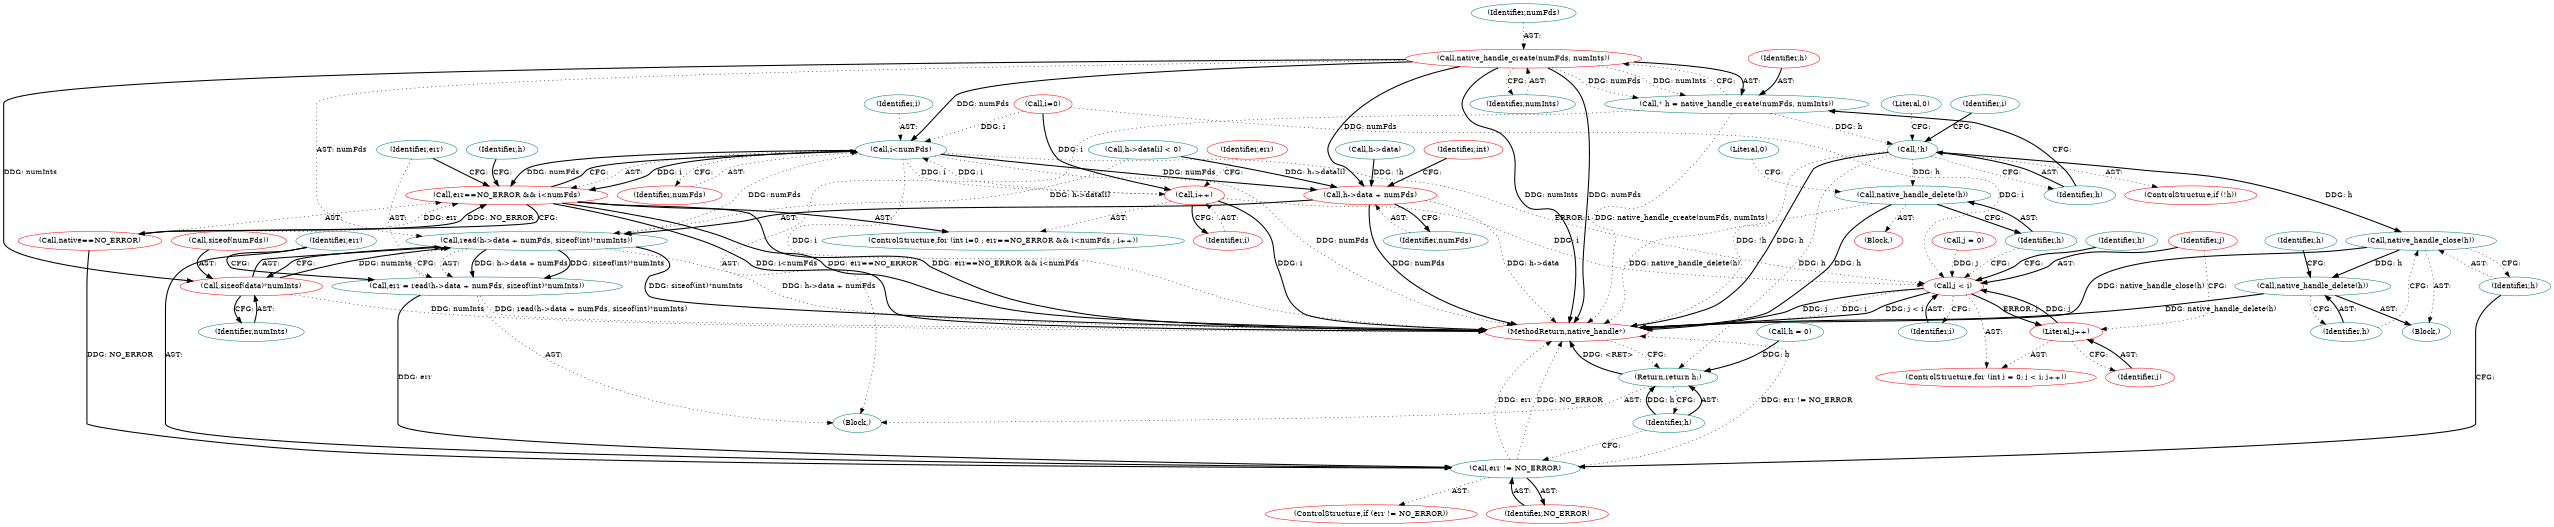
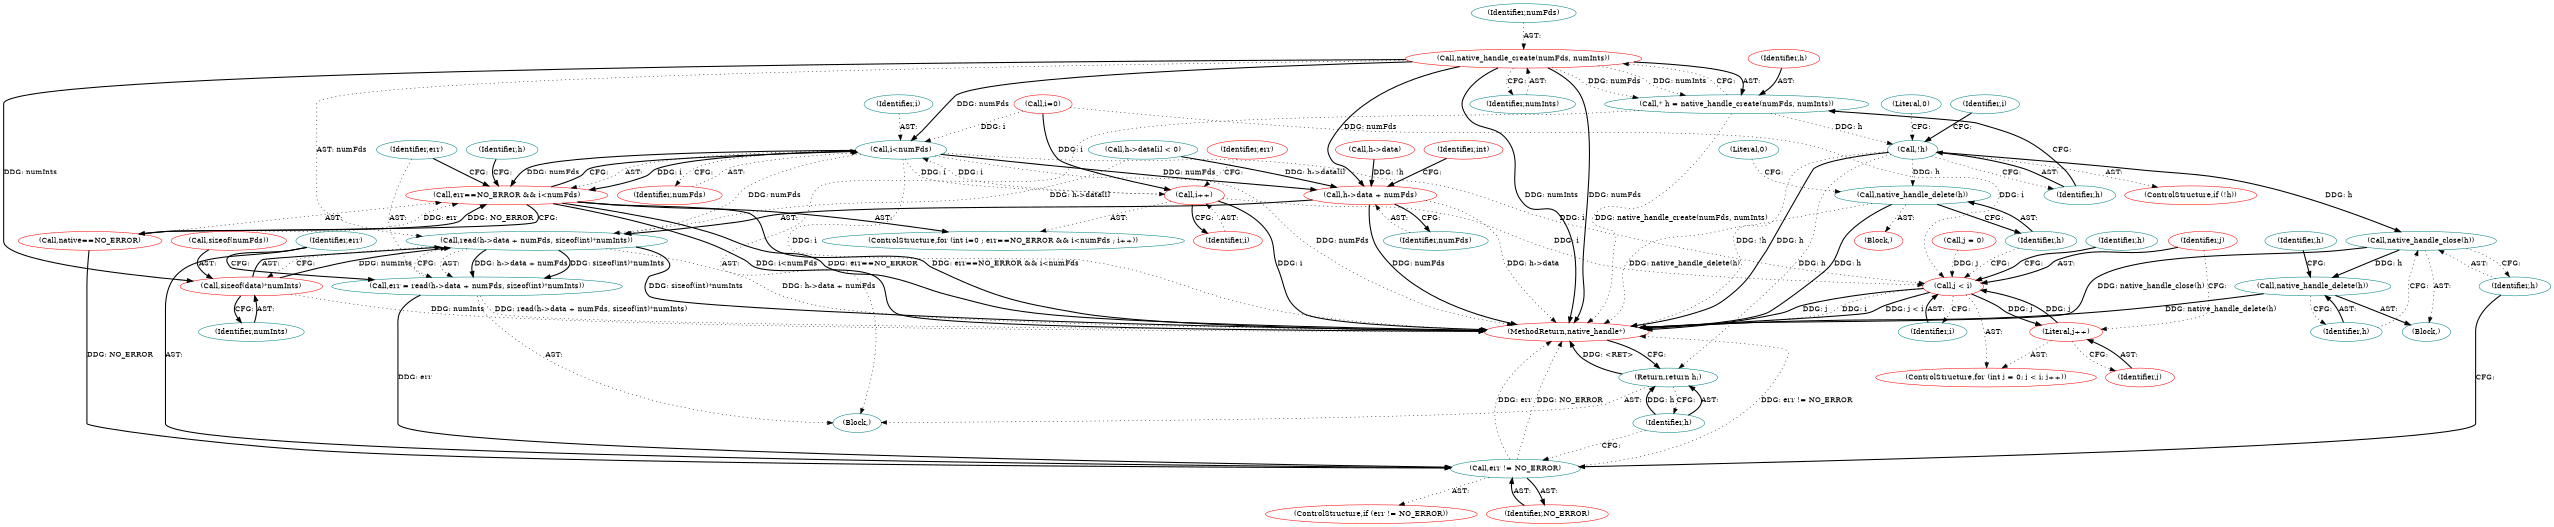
node "(Call,h->data)": color teal -> red
edge "(Call,i<numFds)" -> "(Call,j < i)": label "ERROR: i" -> "DDG: i"
edge "(Call,read(h->data + numFds, sizeof(int)*numInts))" -> "(Call,sizeof(data)*numInts)": style bold -> dotted
edge "(Call,j < i)" -> "(Literal,j++)": label "ERROR: j" -> "DDG: j"
node "(Call,h = 0)": removed
edge "(MethodReturn,native_handle*)" -> "(Return,return h;)": style dotted -> bold
